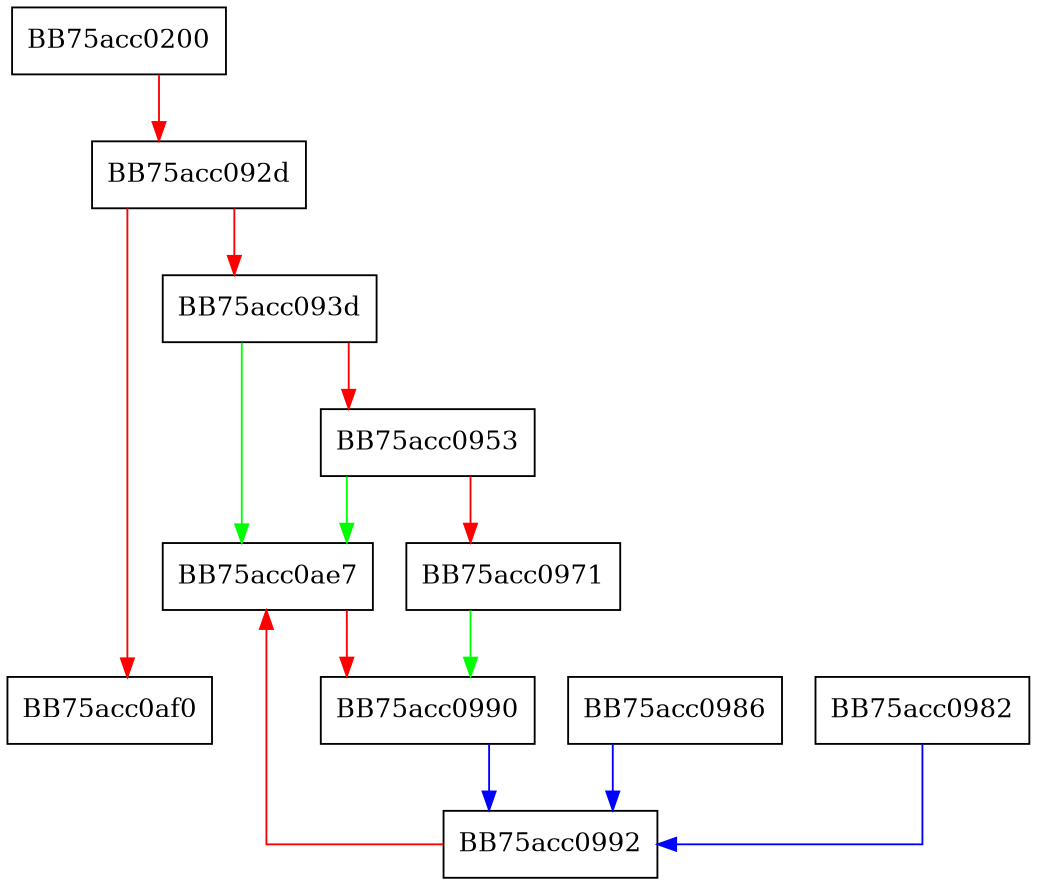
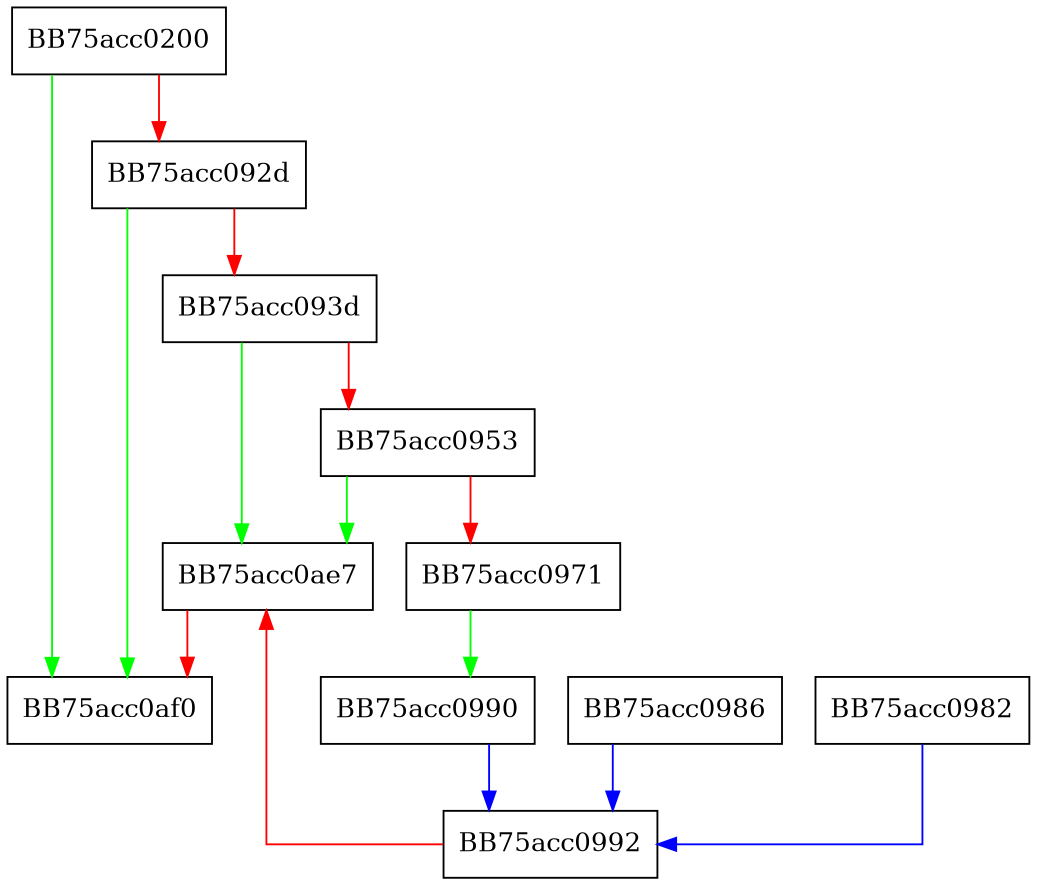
edge "BB75acc0200" -> "BB75acc0af0": added
edge "BB75acc092d" -> "BB75acc0af0": color red -> green
edge "BB75acc0ae7" -> "BB75acc0990": now "BB75acc0ae7" -> "BB75acc0af0"
